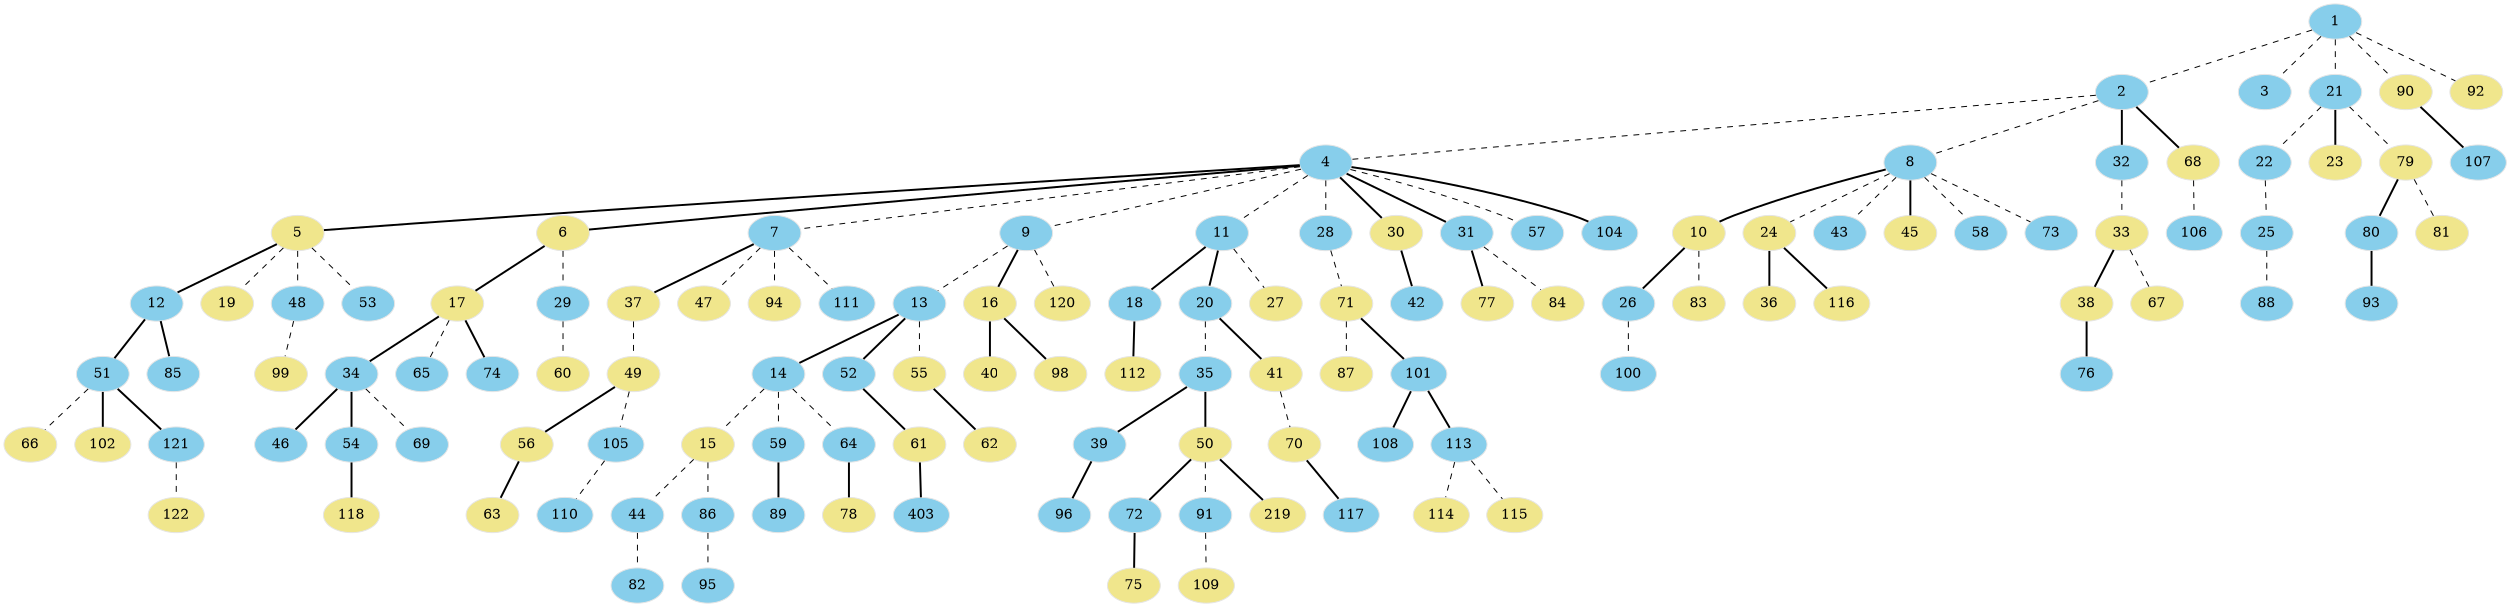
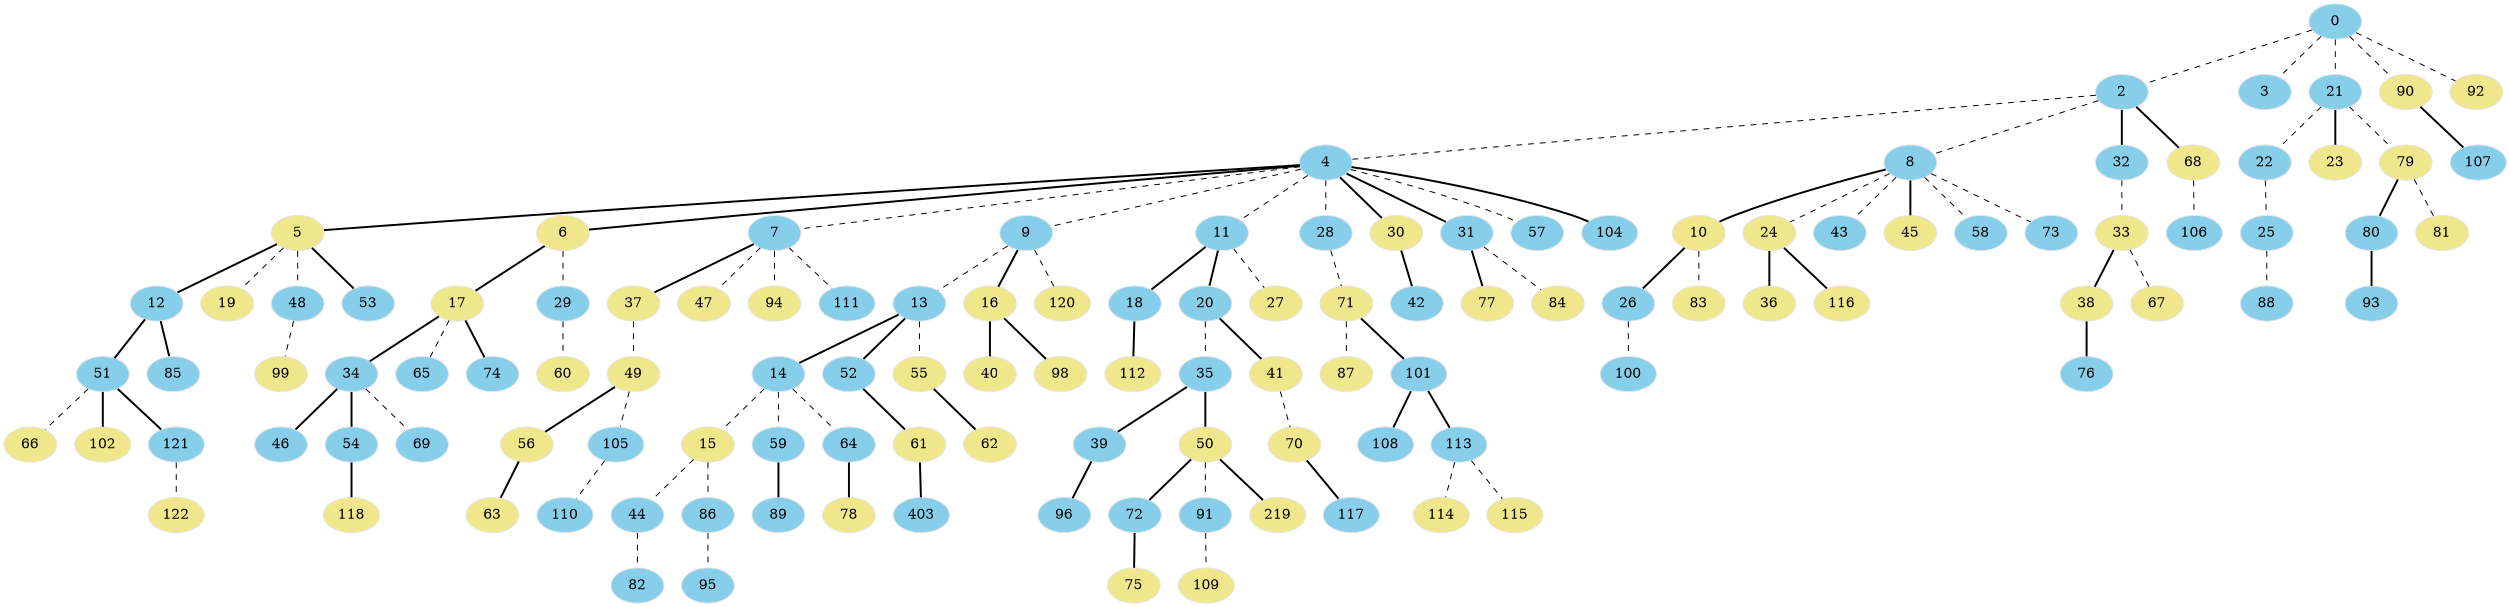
node "1": label "1" -> "0"
edge "5" -- "53": style dashed -> bold
